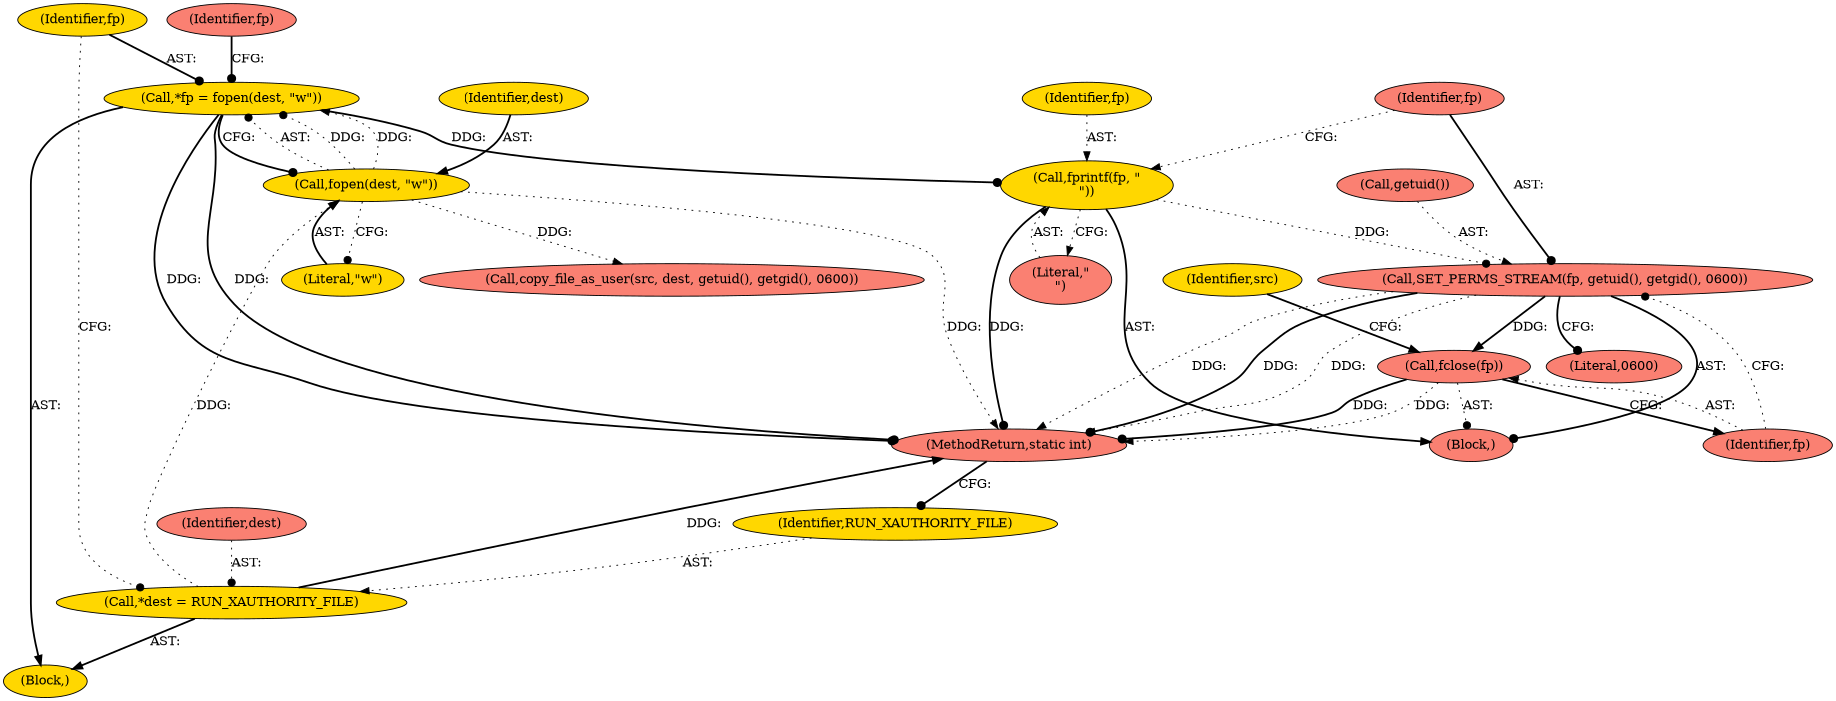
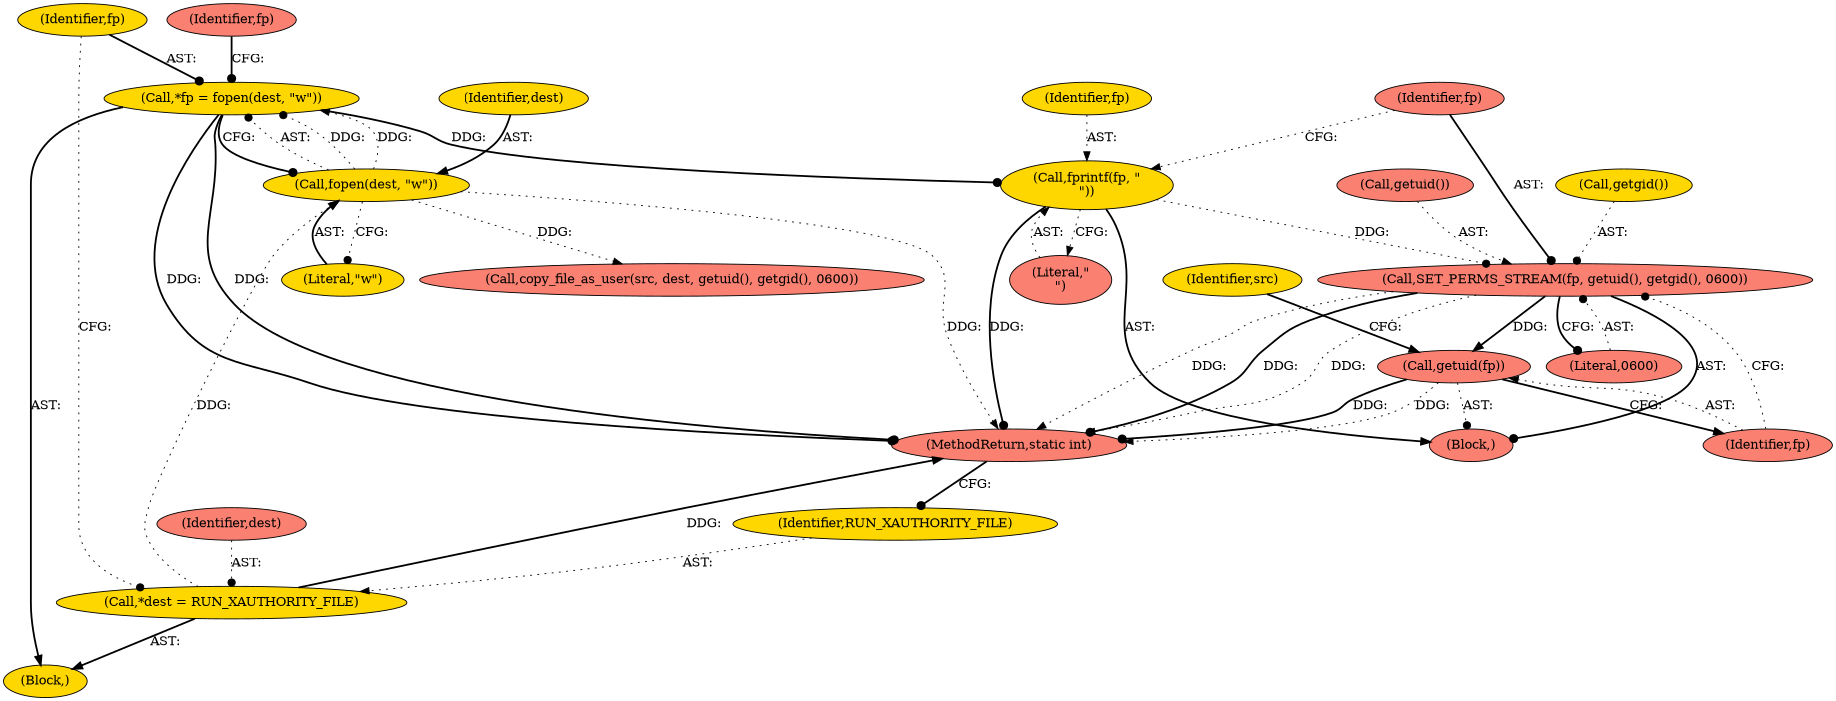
node "(Call,getgid())": added
edge "(Literal,0600)" -> "(Call,SET_PERMS_STREAM(fp, getuid(), getgid(), 0600))": added, label "AST:"
node "(Call,fclose(fp))": label "(Call,fclose(fp))" -> "(Call,getuid(fp))"
